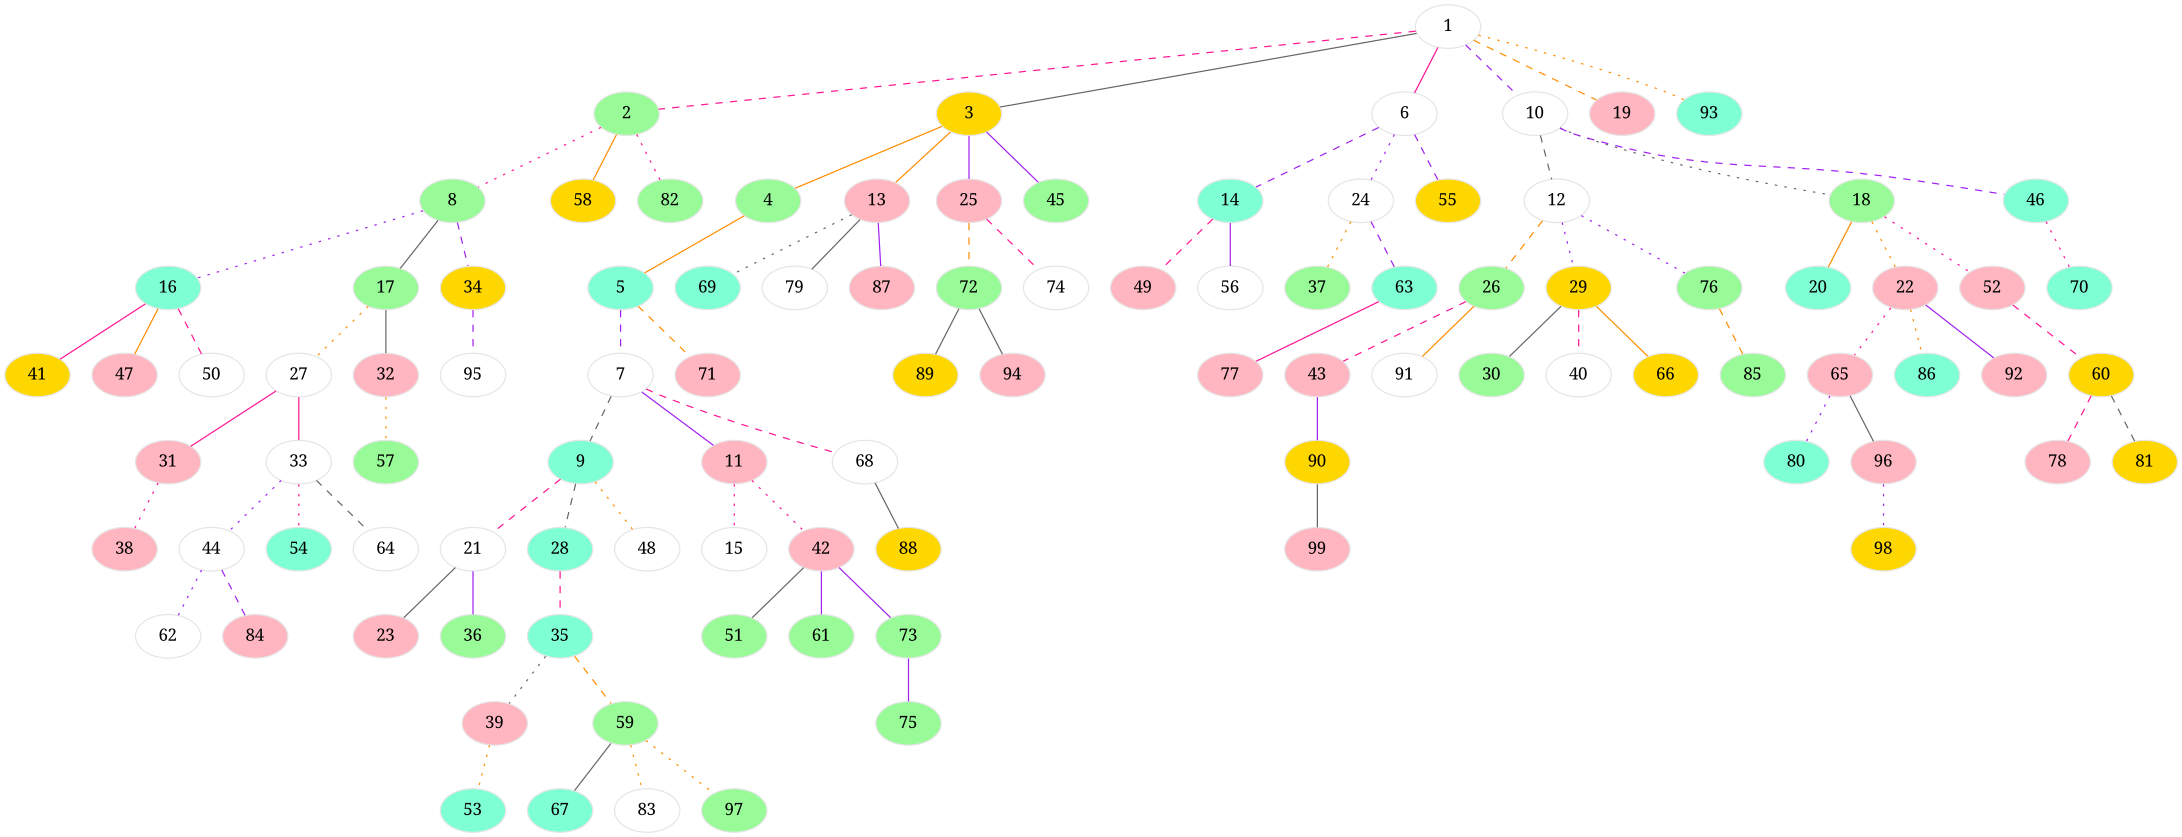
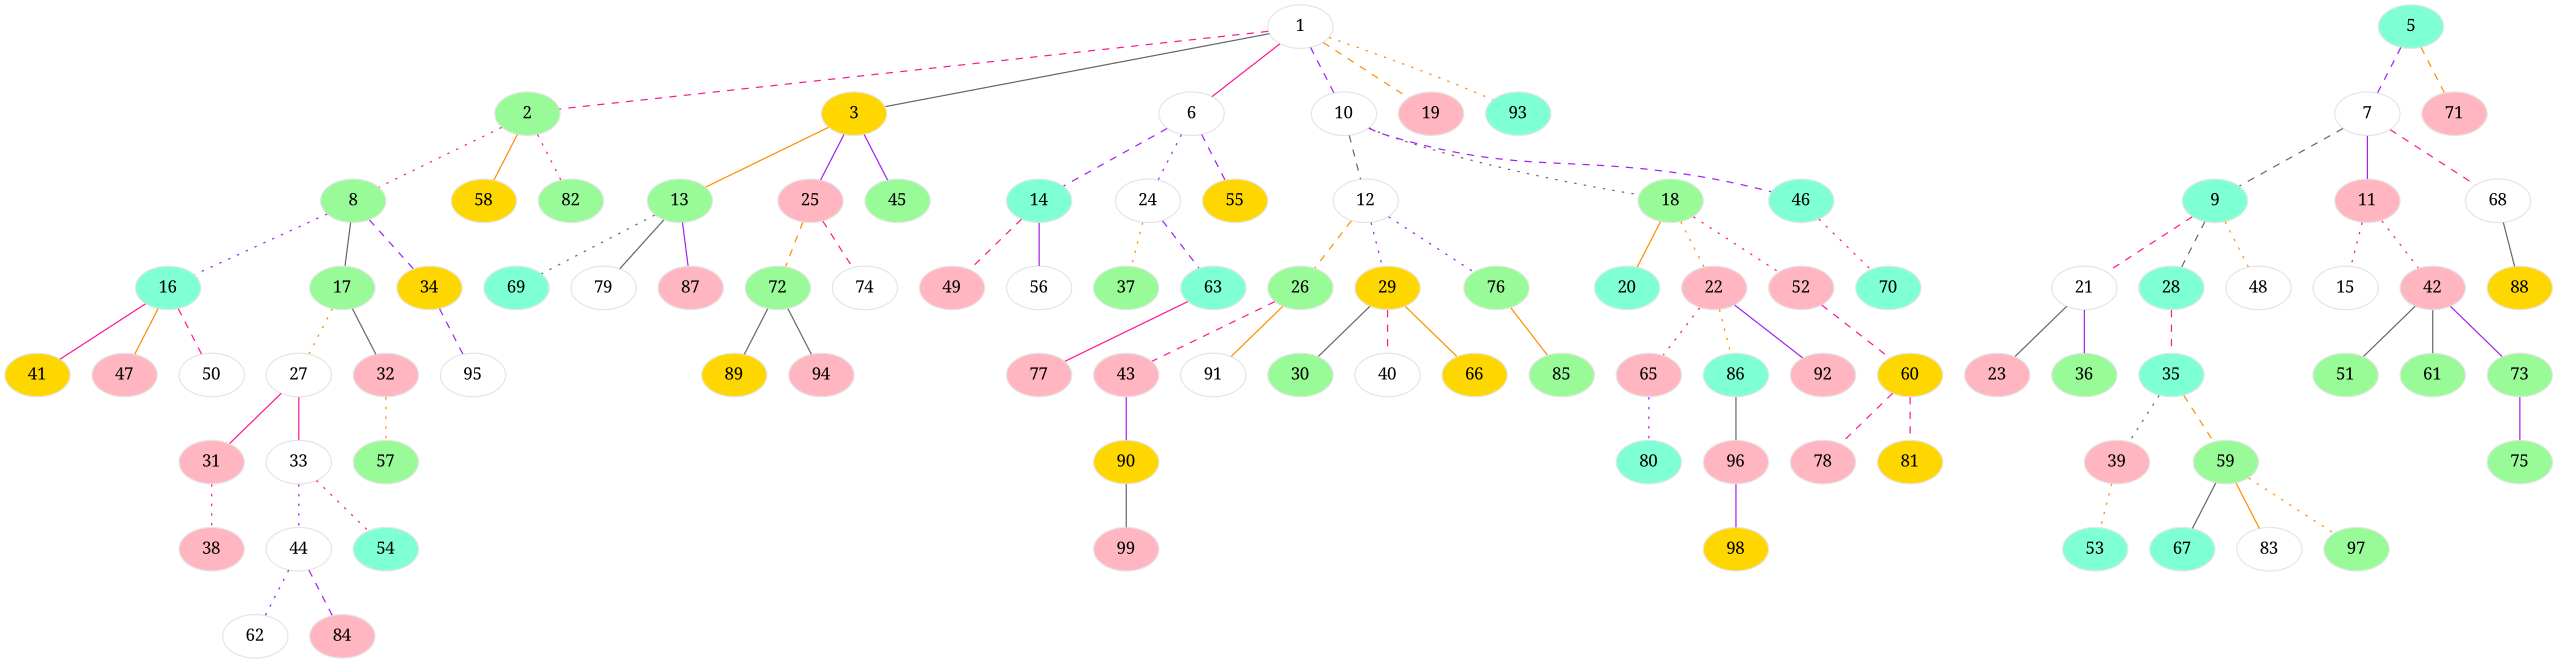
node "4": removed
node "13": fillcolor lightpink -> palegreen
edge "76" -- "85": style dashed -> solid
edge "65" -- "96": now "86" -- "96"
edge "60" -- "81": color gray40 -> deeppink
edge "96" -- "98": style dotted -> solid
node "64": removed
edge "42" -- "61": color purple -> gray40
edge "59" -- "83": style dotted -> solid
